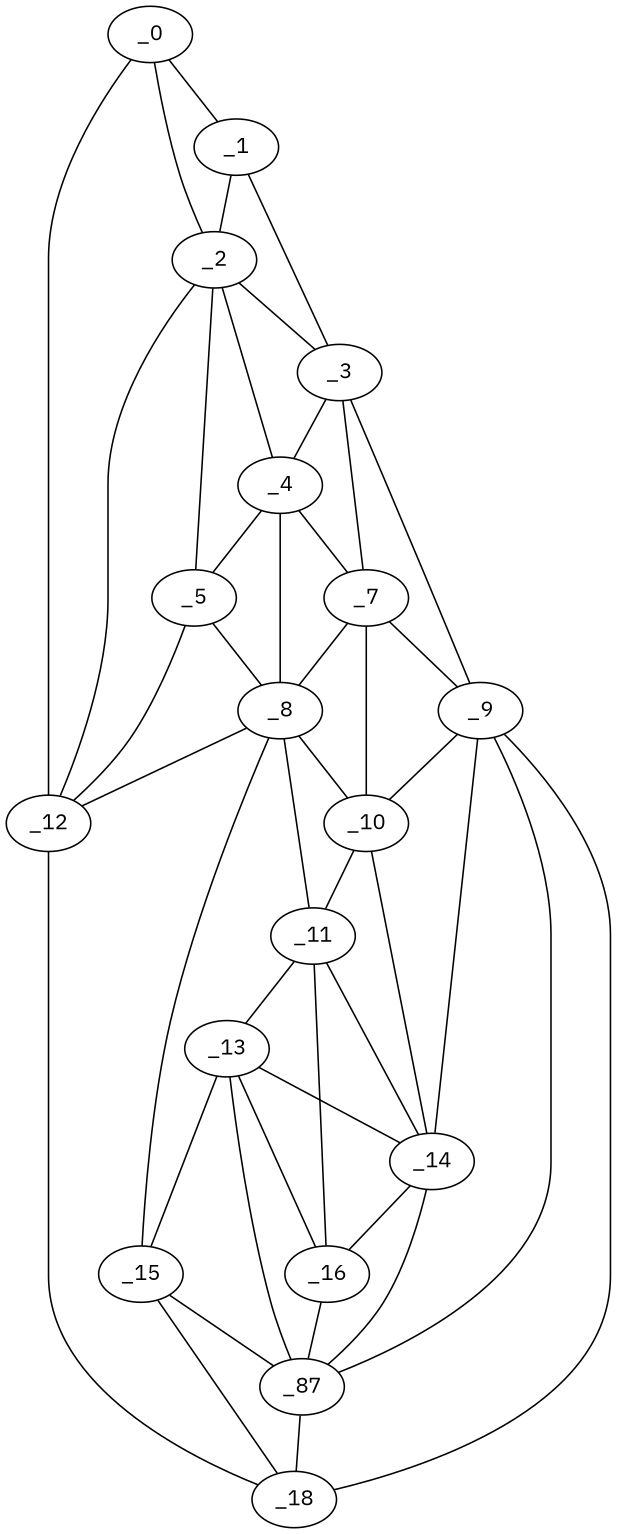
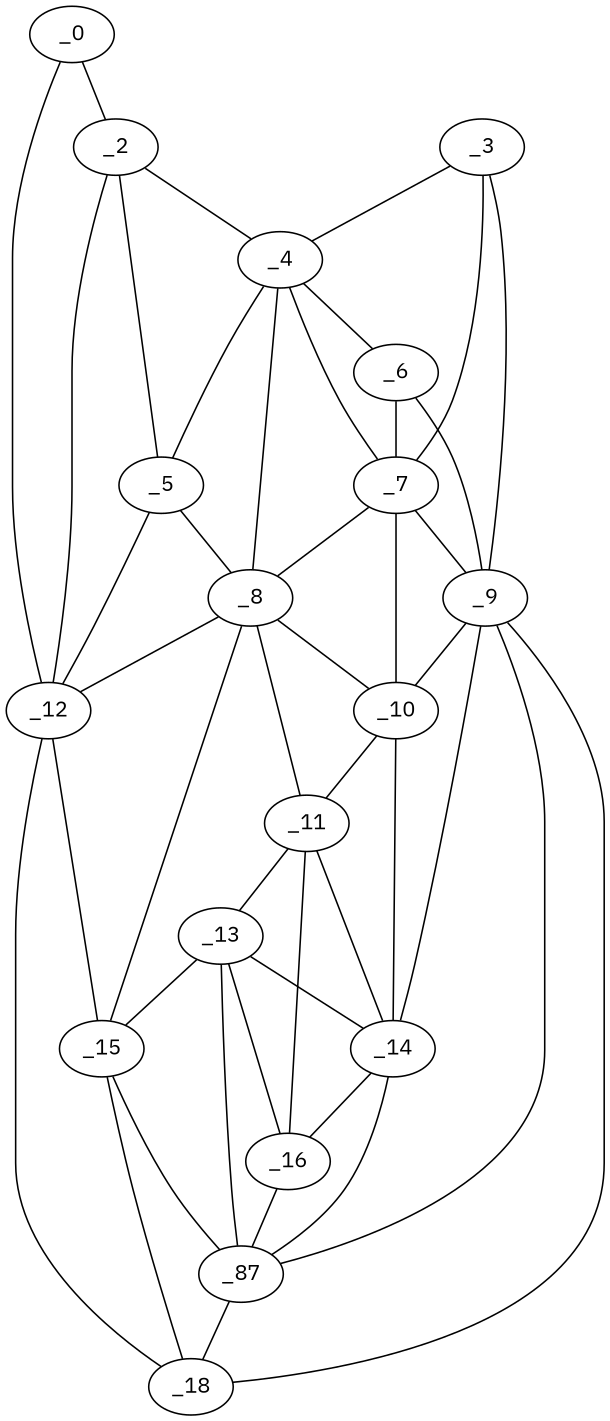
node "_1": removed
edge "_2" -- "_3": removed
node "_6": added
edge "_12" -- "_15": added
